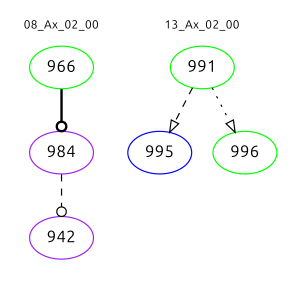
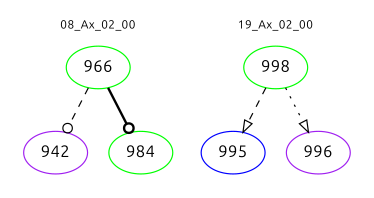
cluster "13_Ax_02_00": label "13_Ax_02_00" -> "19_Ax_02_00"
node "991": label "991" -> "998"
node "984": color purple -> green
node "996": color green -> purple
edge "984" -> "942": now "966" -> "942"
